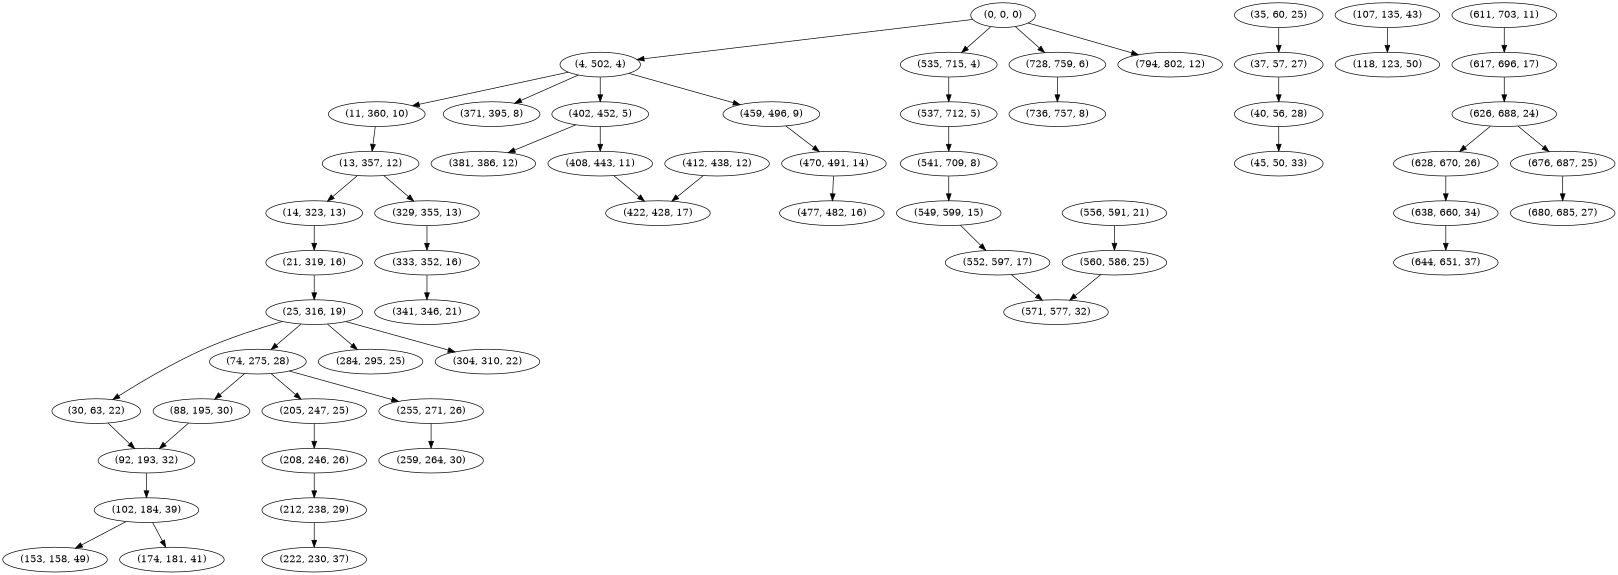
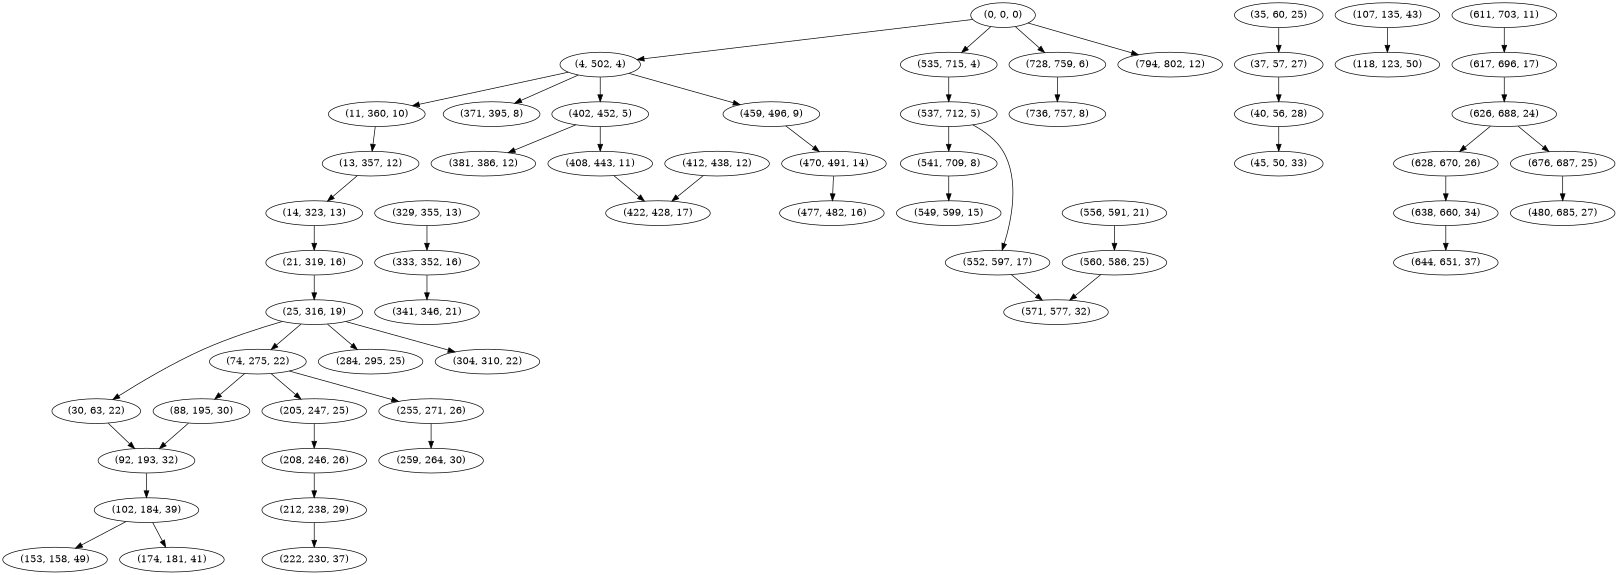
edge "(13, 357, 12)" -> "(329, 355, 13)": removed
node "(680, 685, 27)": label "(680, 685, 27)" -> "(480, 685, 27)"
edge "(549, 599, 15)" -> "(552, 597, 17)": now "(537, 712, 5)" -> "(552, 597, 17)"
node "(74, 275, 28)": label "(74, 275, 28)" -> "(74, 275, 22)"
